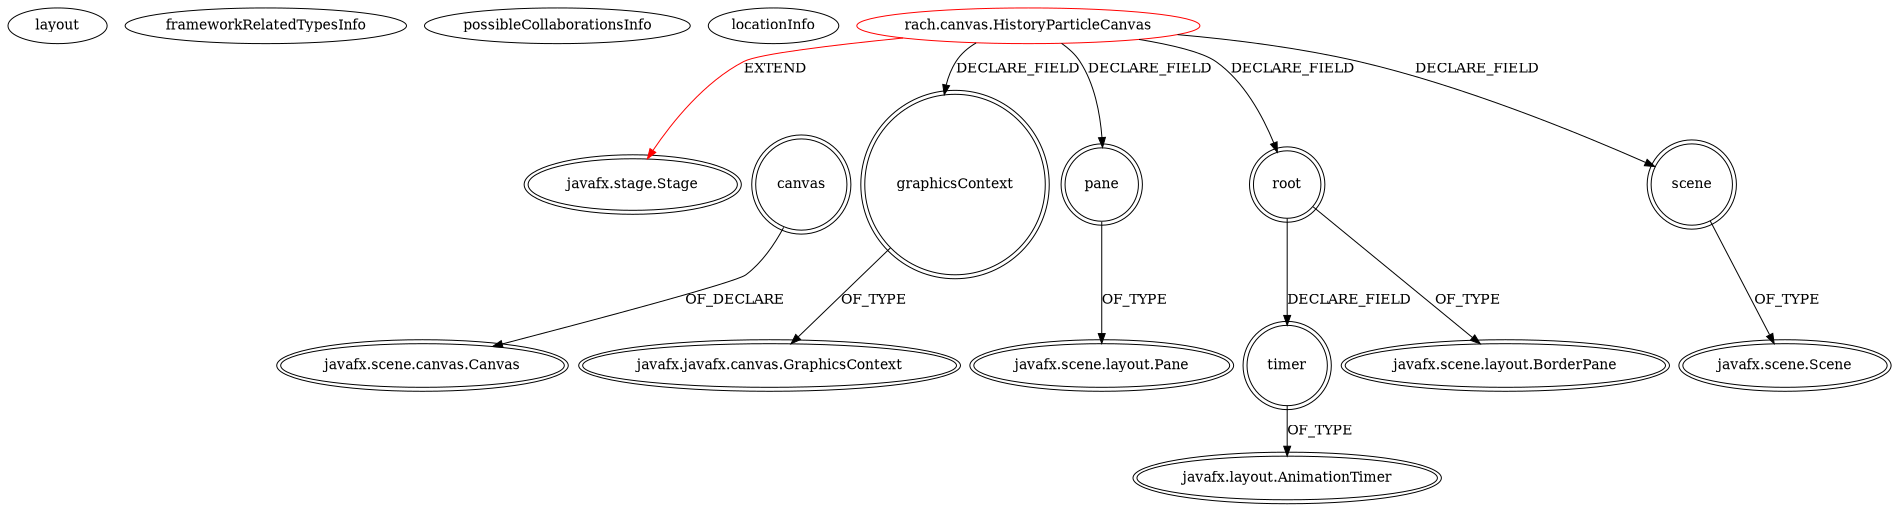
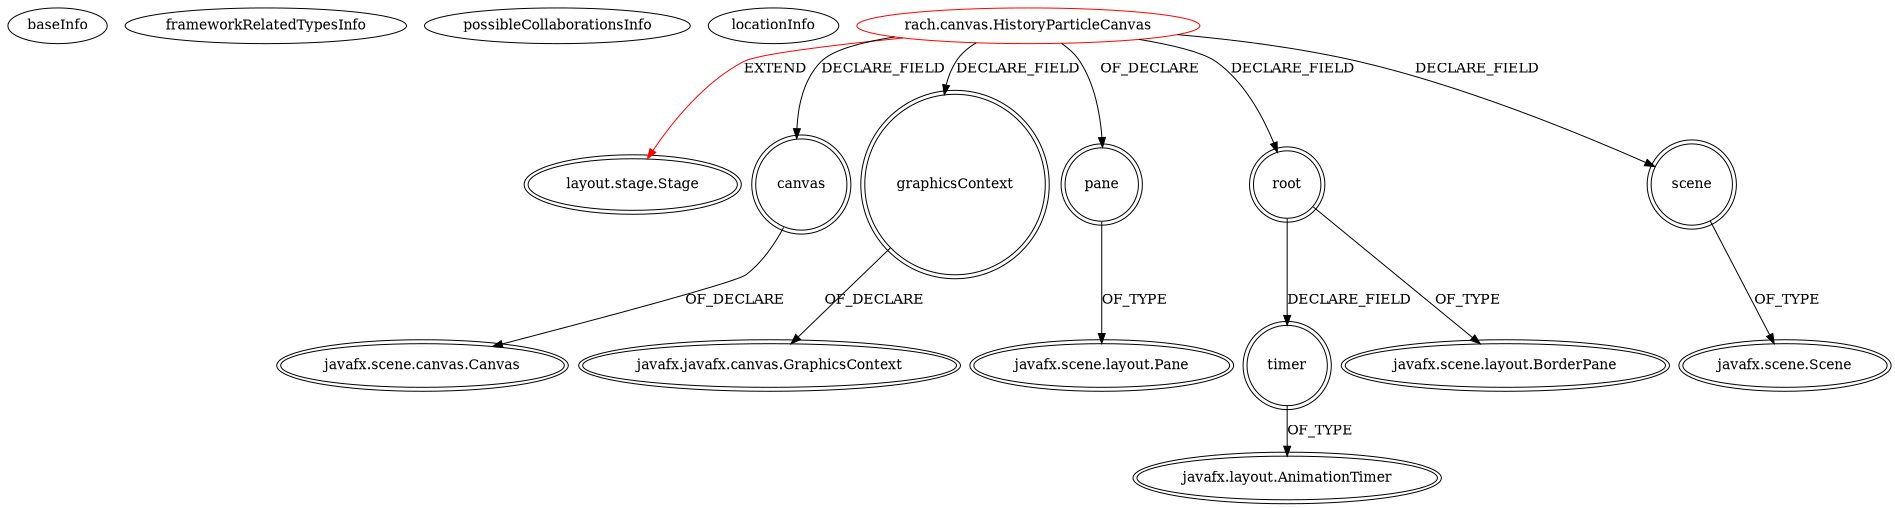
node "layout": label "layout" -> "baseInfo"
edge "rach.canvas.HistoryParticleCanvas" -> "canvas": added, label "DECLARE_FIELD"
edge "rach.canvas.HistoryParticleCanvas" -> "pane": label "DECLARE_FIELD" -> "OF_DECLARE"
node "javafx.stage.Stage": label "javafx.stage.Stage" -> "layout.stage.Stage"
edge "graphicsContext" -> "javafx.javafx.canvas.GraphicsContext": label "OF_TYPE" -> "OF_DECLARE"
